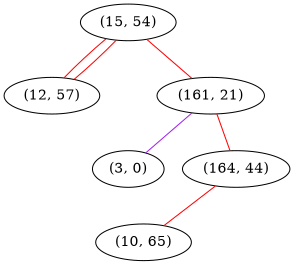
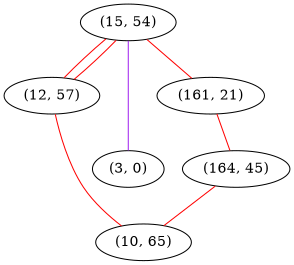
edge "(161, 21)" -- "(3, 0)": now "(15, 54)" -- "(3, 0)"
node "(164, 44)": label "(164, 44)" -> "(164, 45)"
edge "(12, 57)" -- "(10, 65)": added
